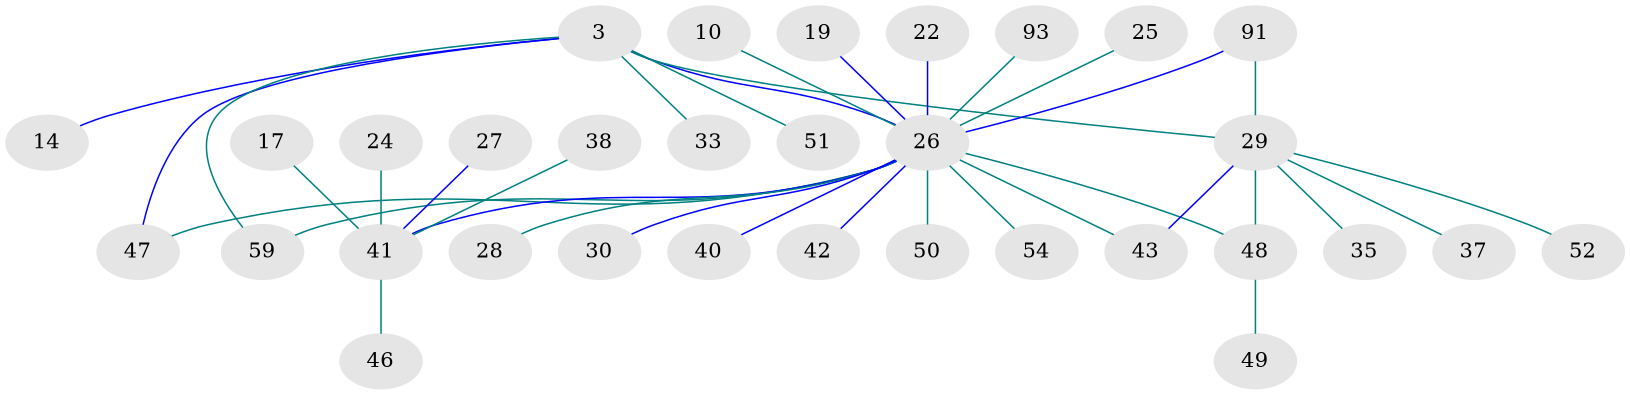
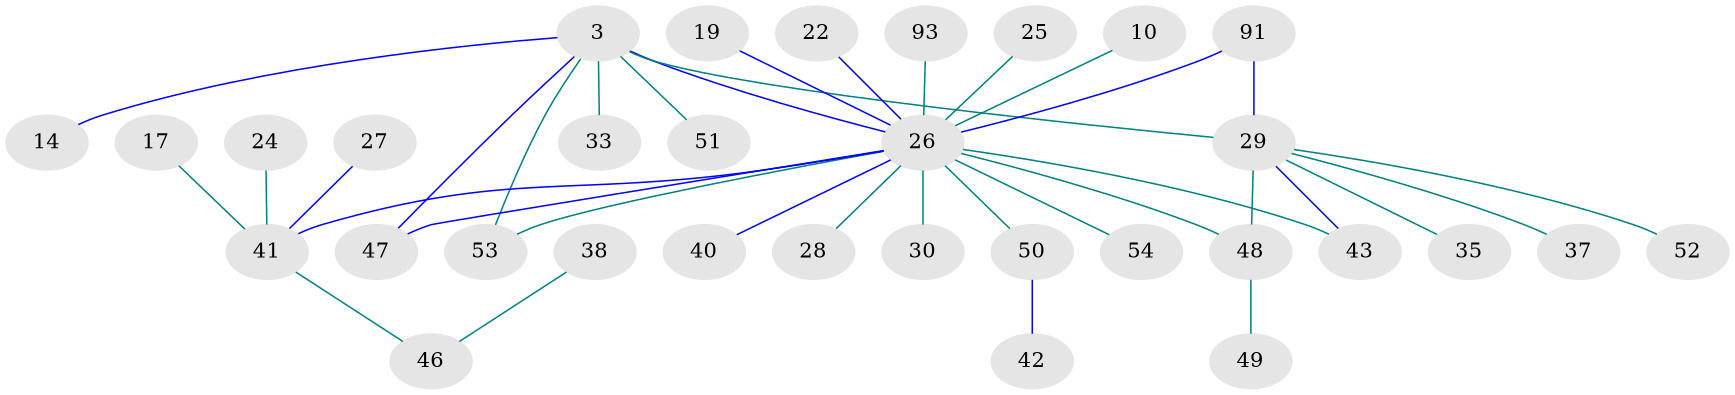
edge "91" -- "29": color teal -> blue
edge "38" -- "41": now "38" -- "46"
edge "26" -- "42": now "50" -- "42"
edge "26" -- "47": color teal -> blue
edge "26" -- "30": color blue -> teal
node "59": label "59" -> "53"
